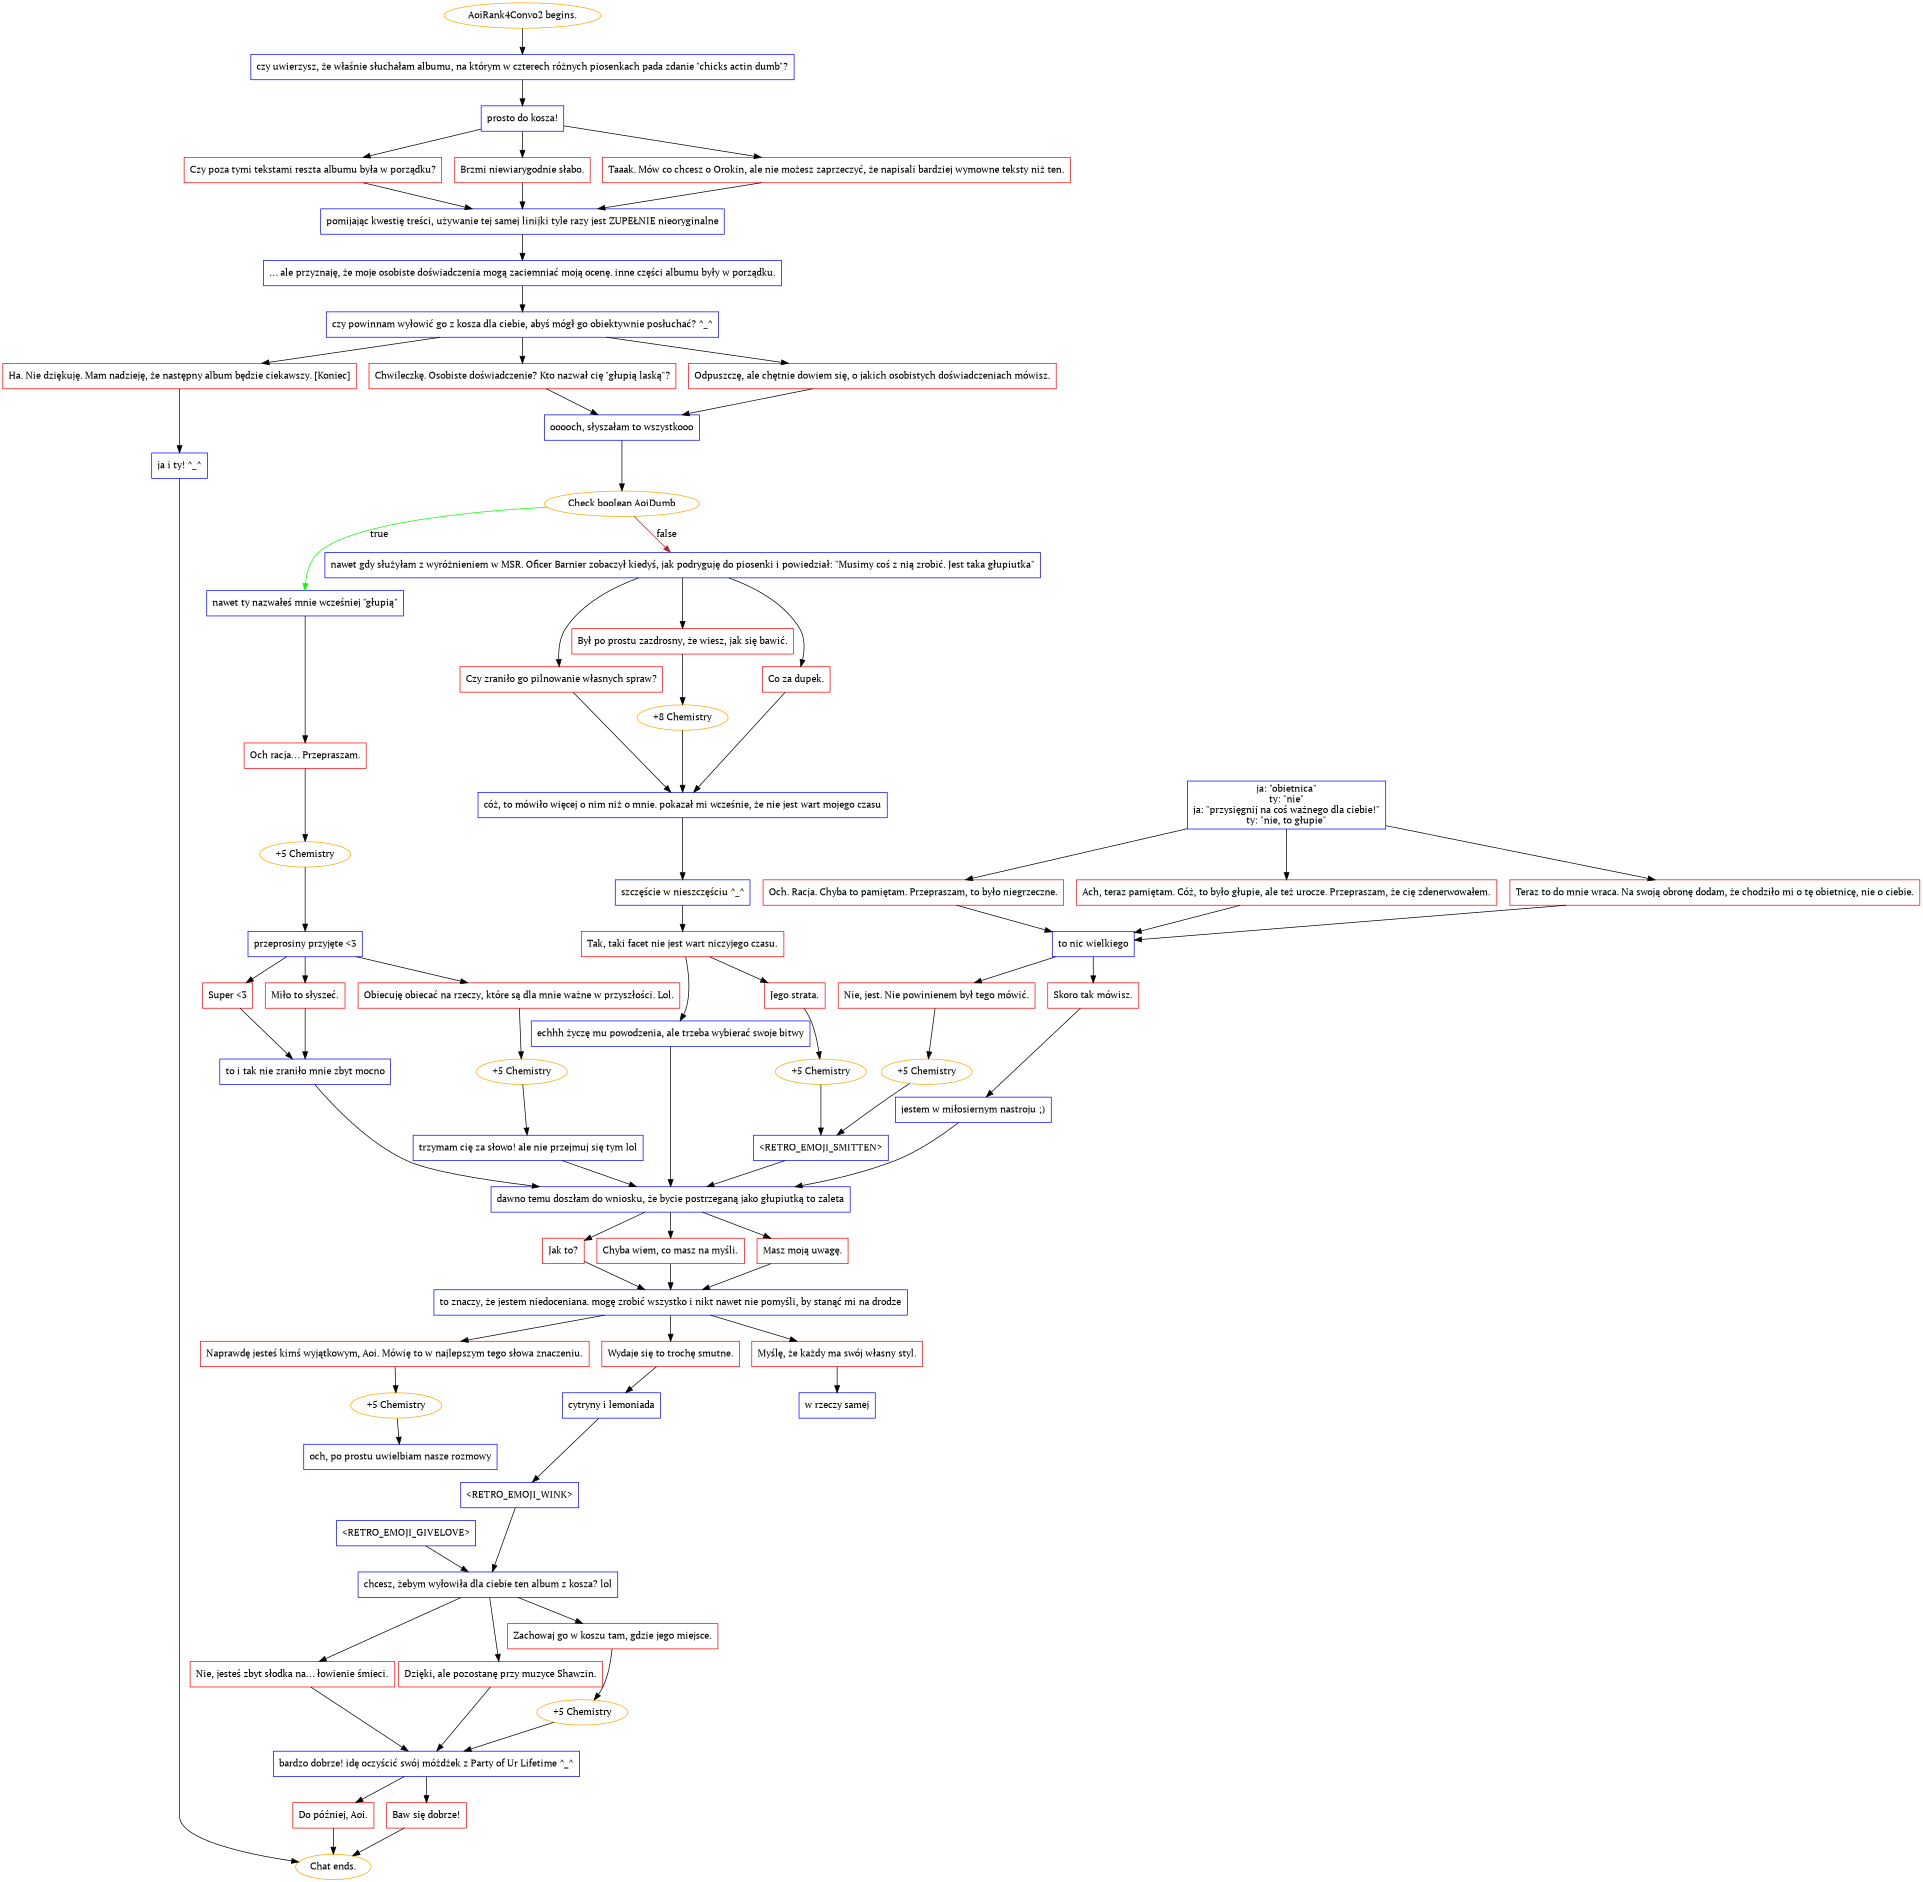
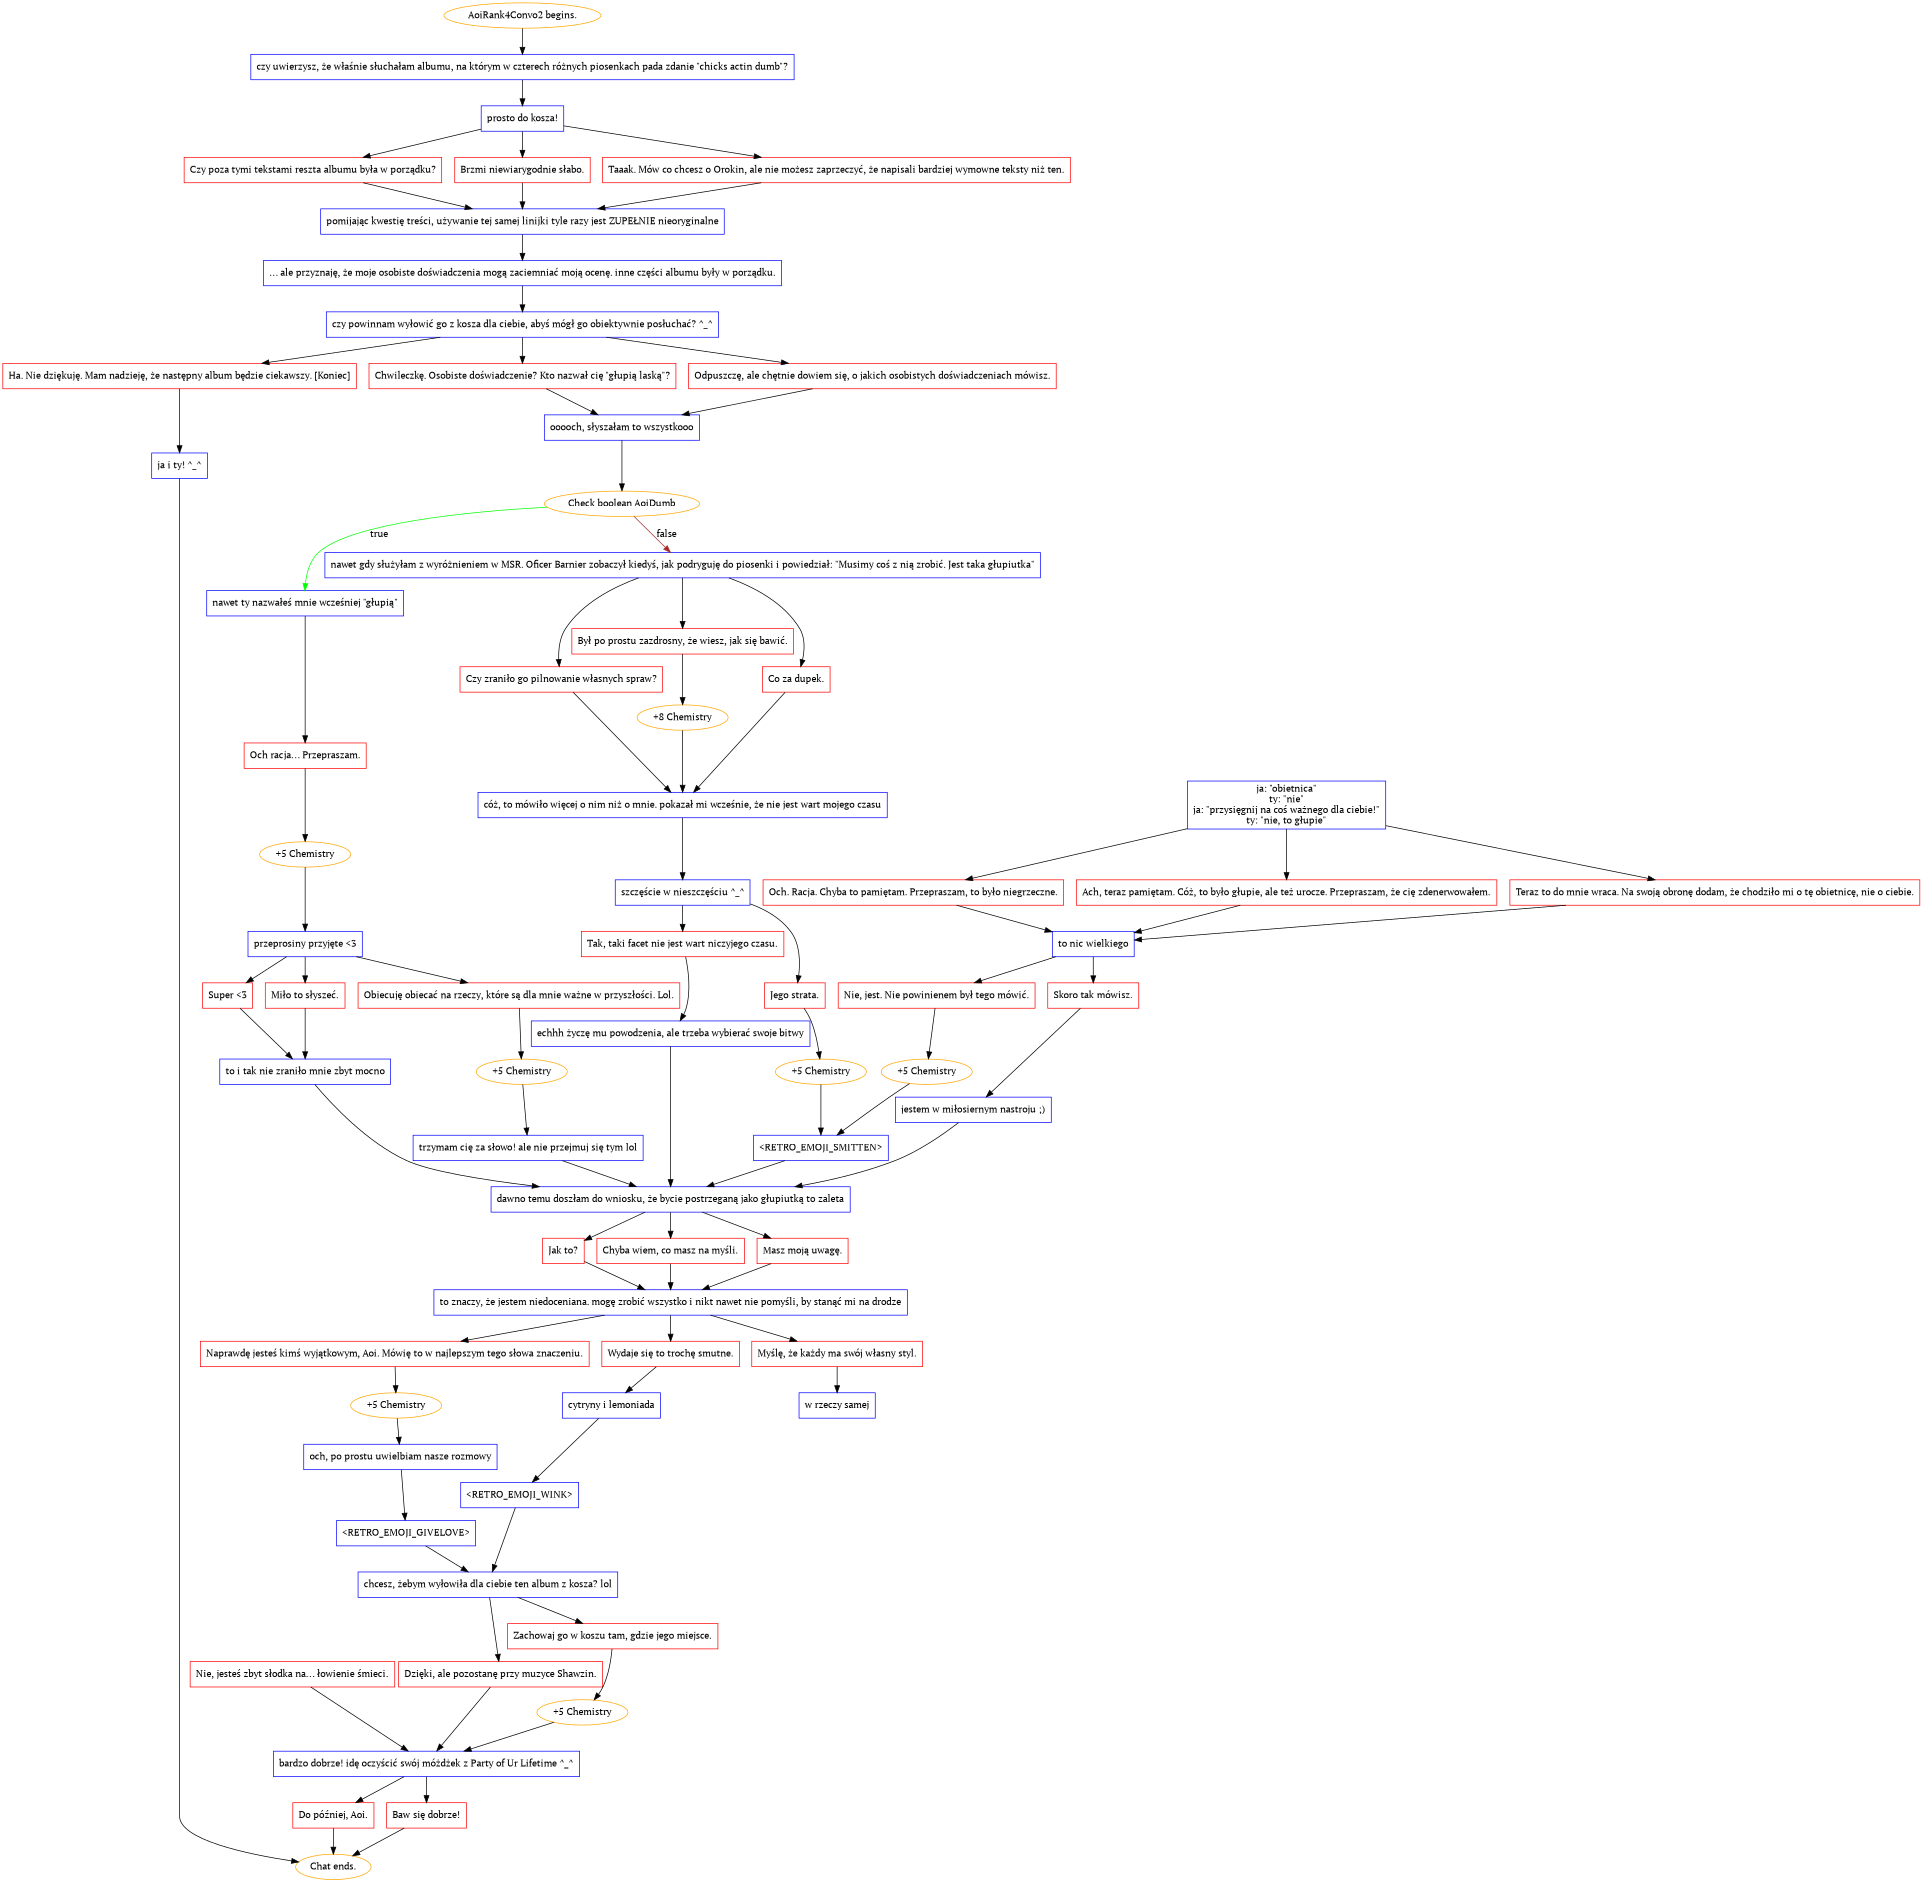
edge "Tak, taki facet nie jest wart niczyjego czasu." -> "Jego strata.": now "szczęście w nieszczęściu ^_^" -> "Jego strata."
edge "och, po prostu uwielbiam nasze rozmowy" -> "<RETRO_EMOJI_GIVELOVE>": added
edge "chcesz, żebym wyłowiła dla ciebie ten album z kosza? lol" -> "Nie, jesteś zbyt słodka na... łowienie śmieci.": removed
